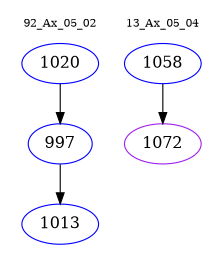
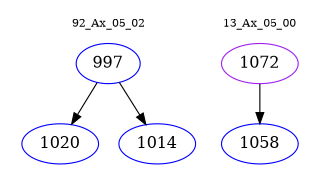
cluster "13_Ax_05_04": label "13_Ax_05_04" -> "13_Ax_05_00"
edge "1020" -> "997": reversed
edge "1058" -> "1072": reversed
node "1013": label "1013" -> "1014"
